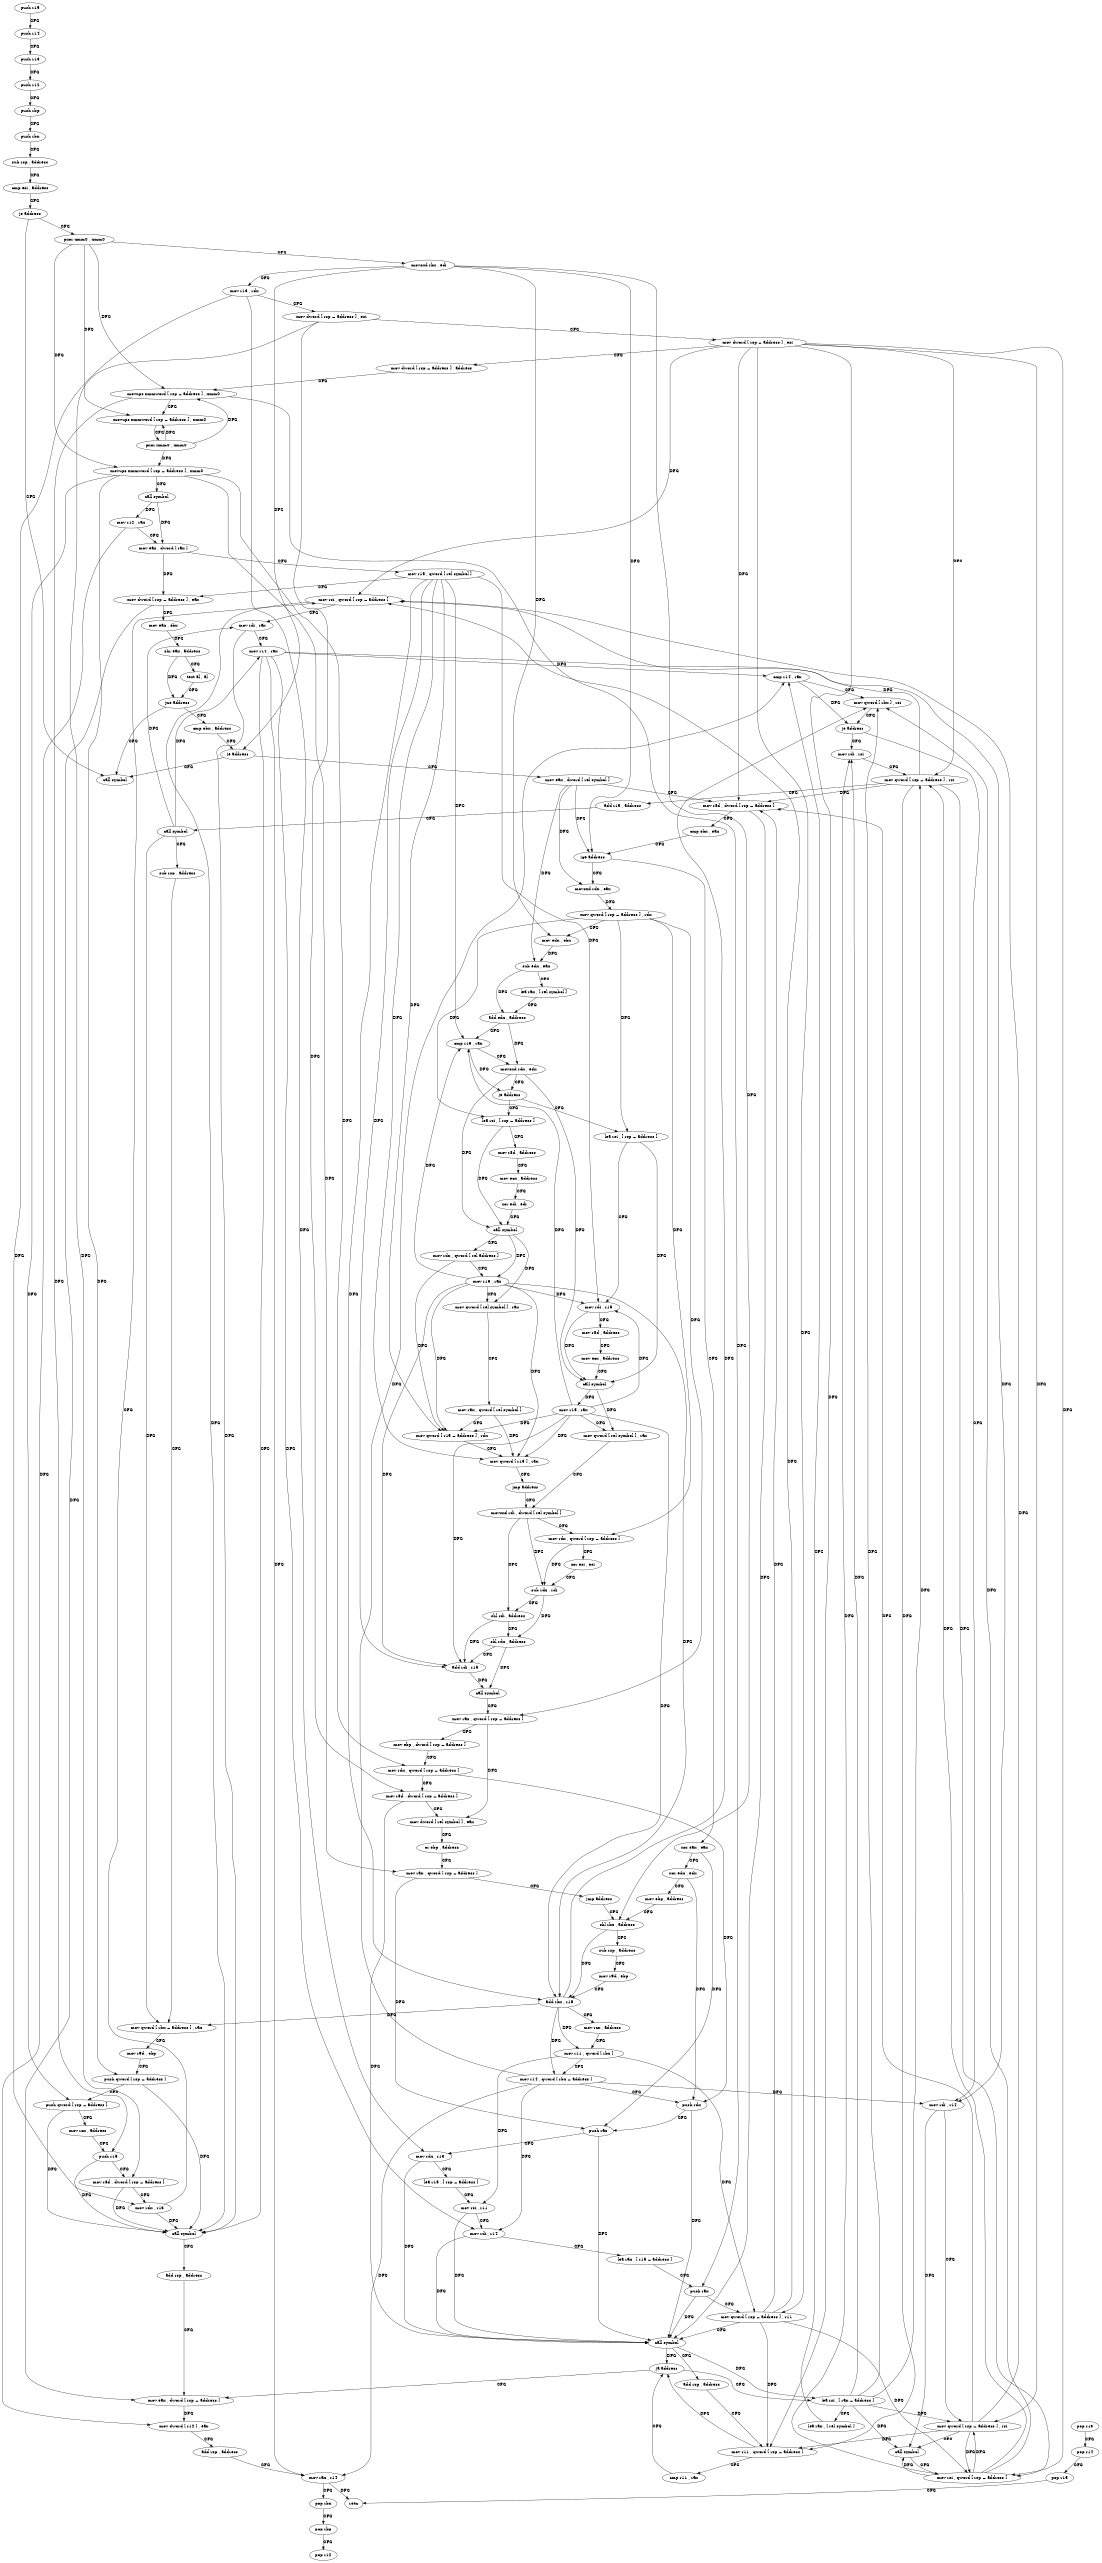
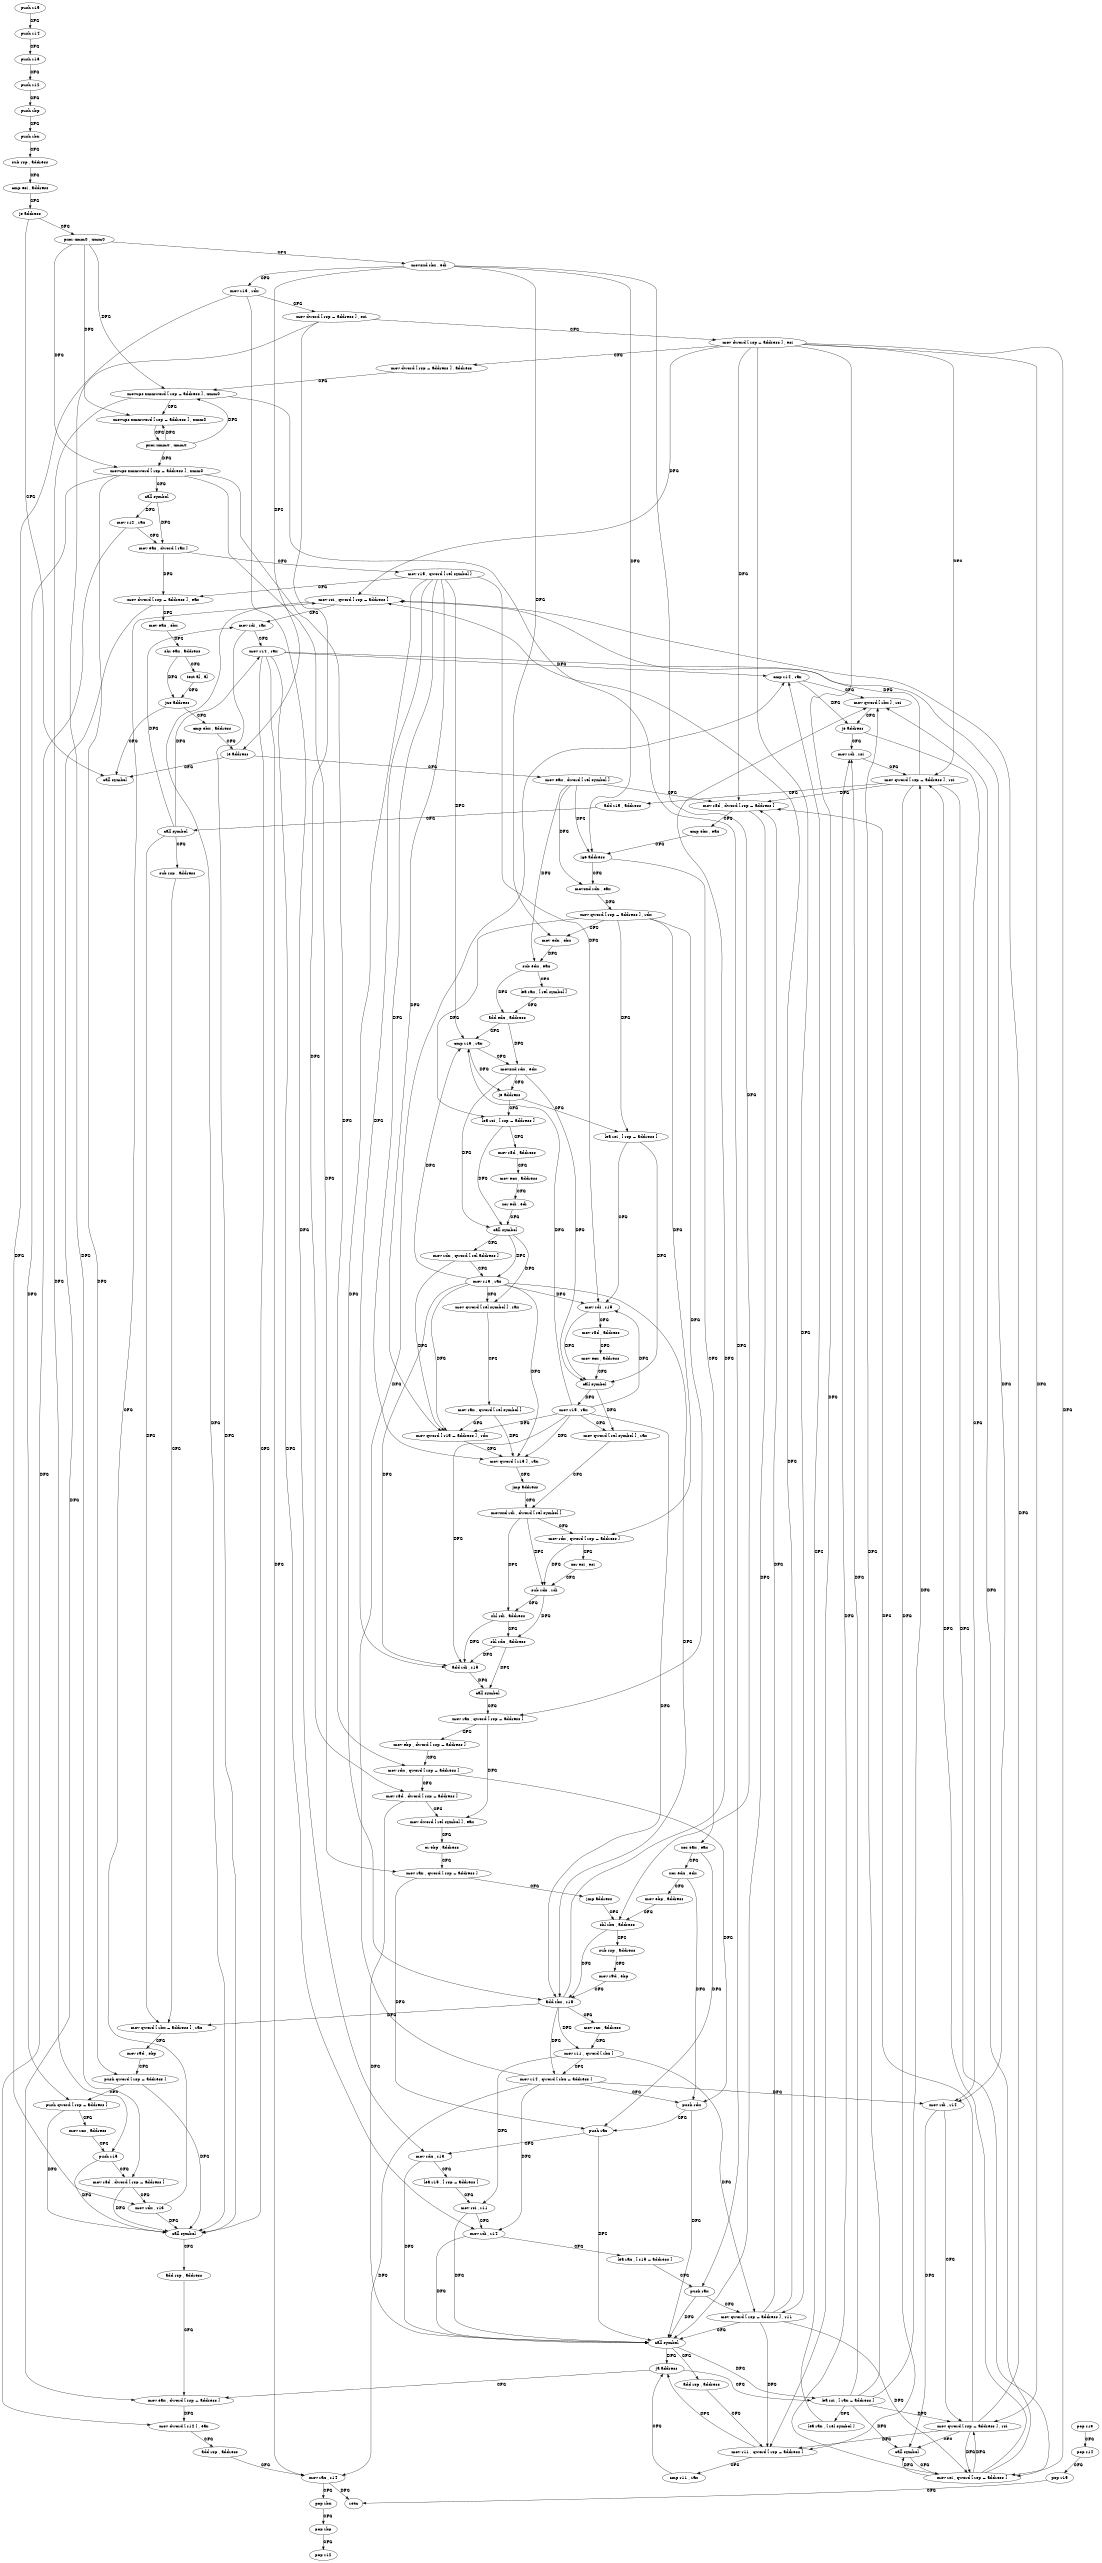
edge "shl rdx , address" -> "add rdi , r15": label "CFG" -> "DFG"
